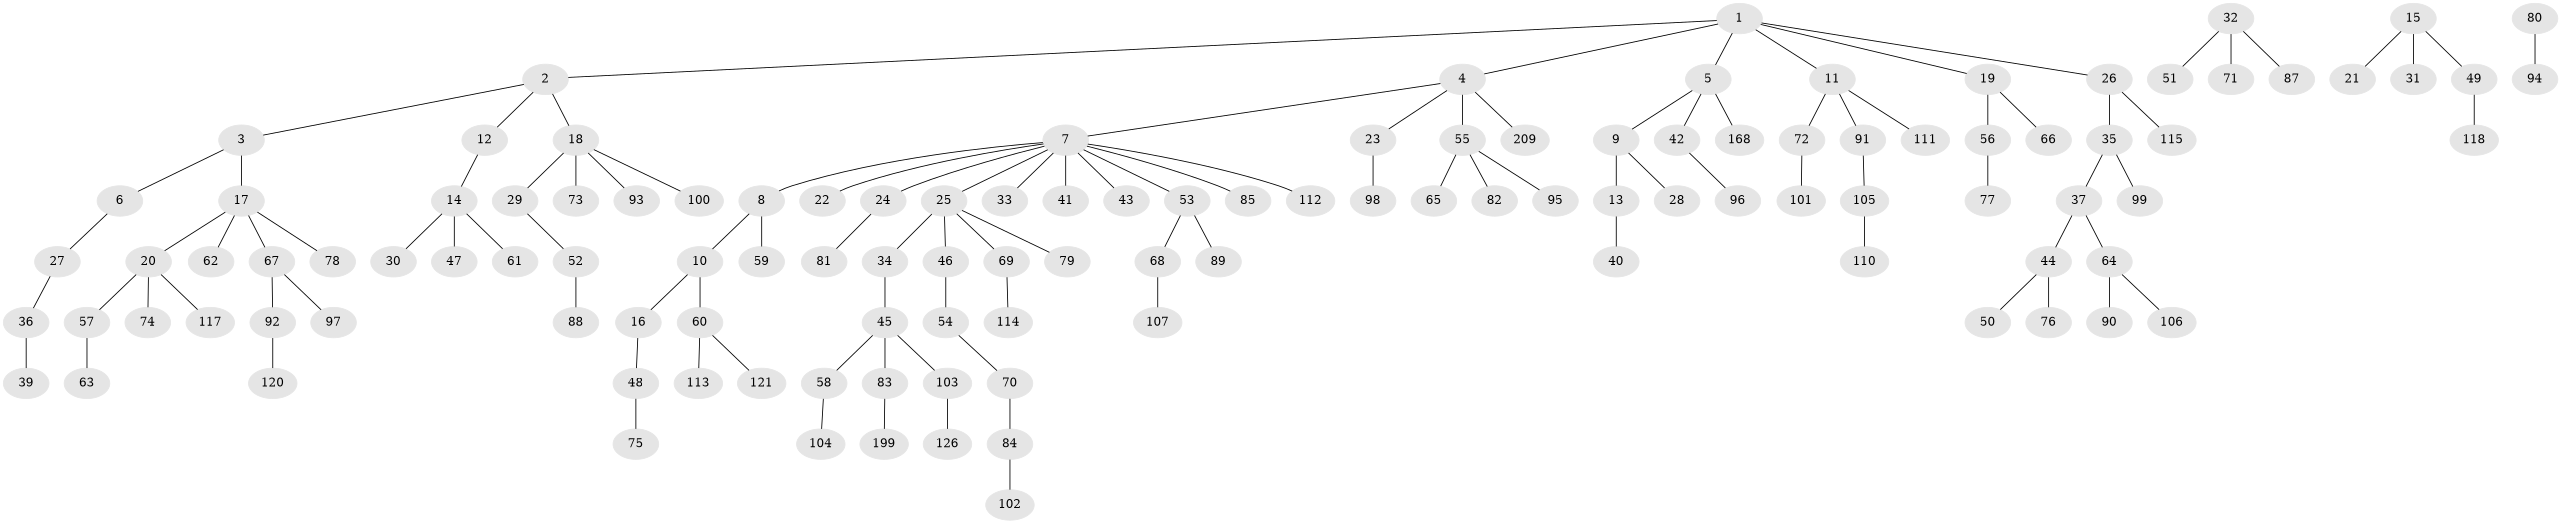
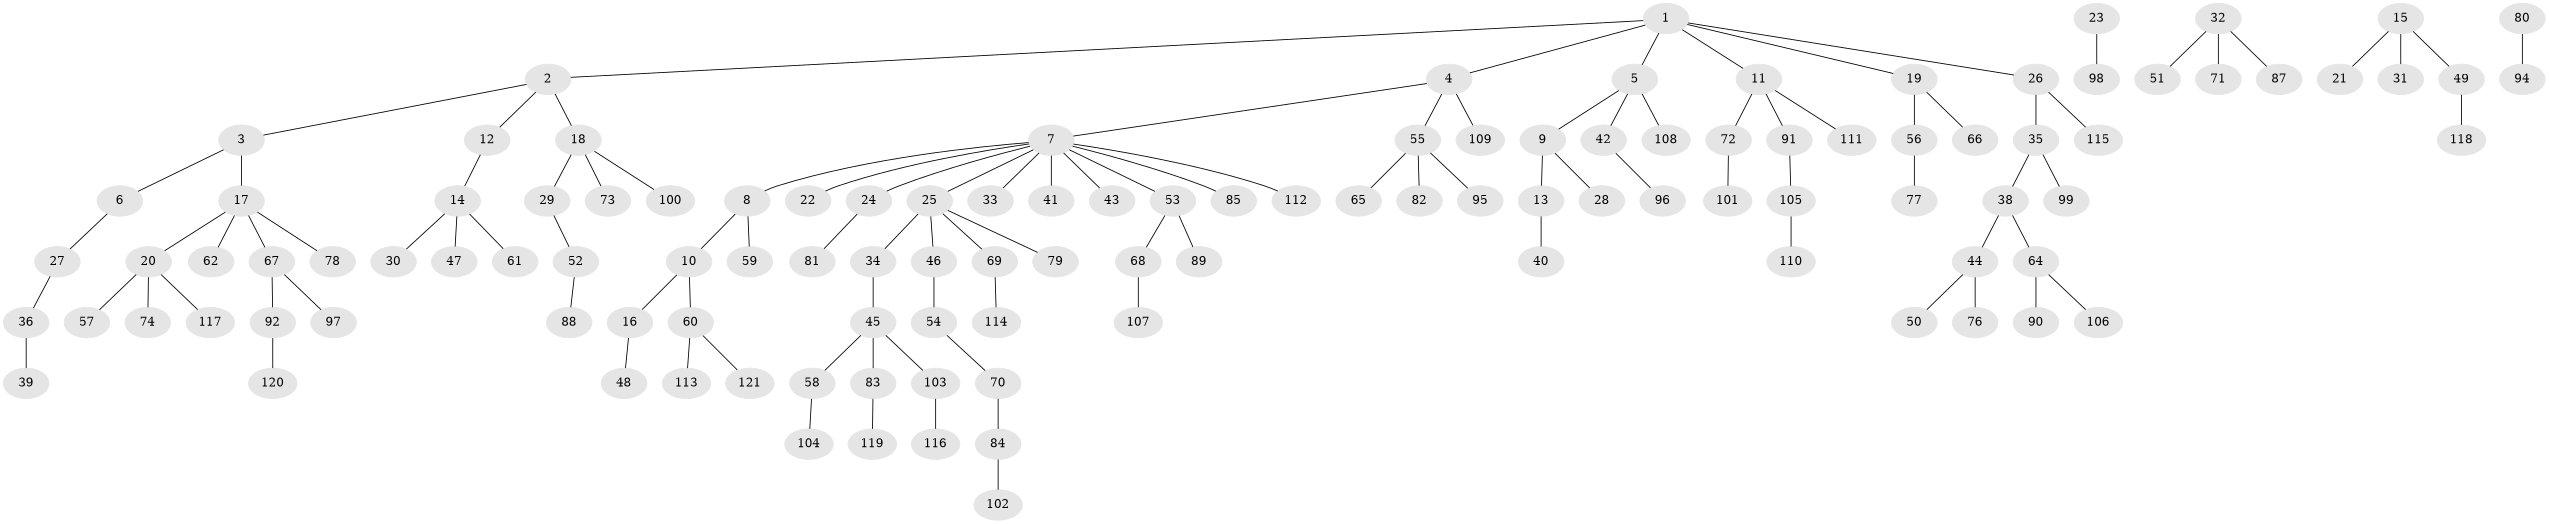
edge "4" -- "23": removed
node "209": label "209" -> "109"
node "168": label "168" -> "108"
node "93": removed
node "37": label "37" -> "38"
node "63": removed
node "75": removed
node "199": label "199" -> "119"
node "126": label "126" -> "116"
